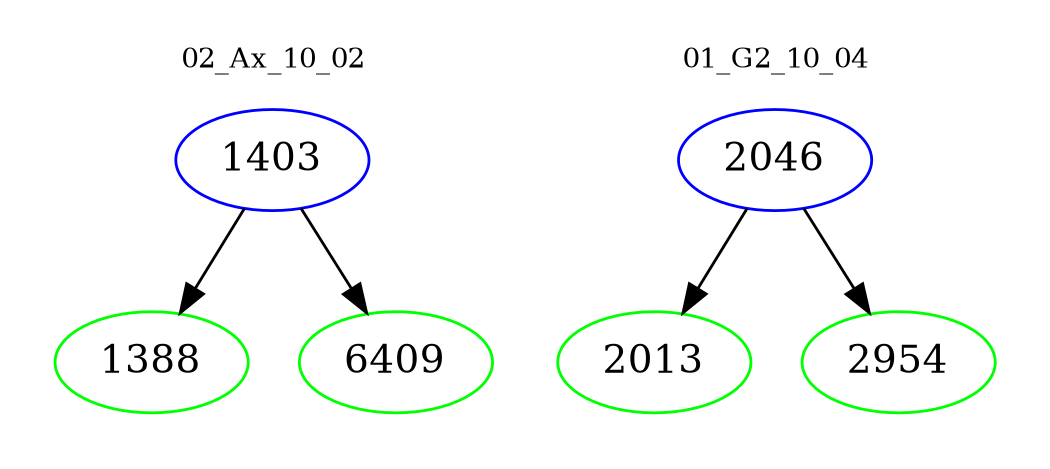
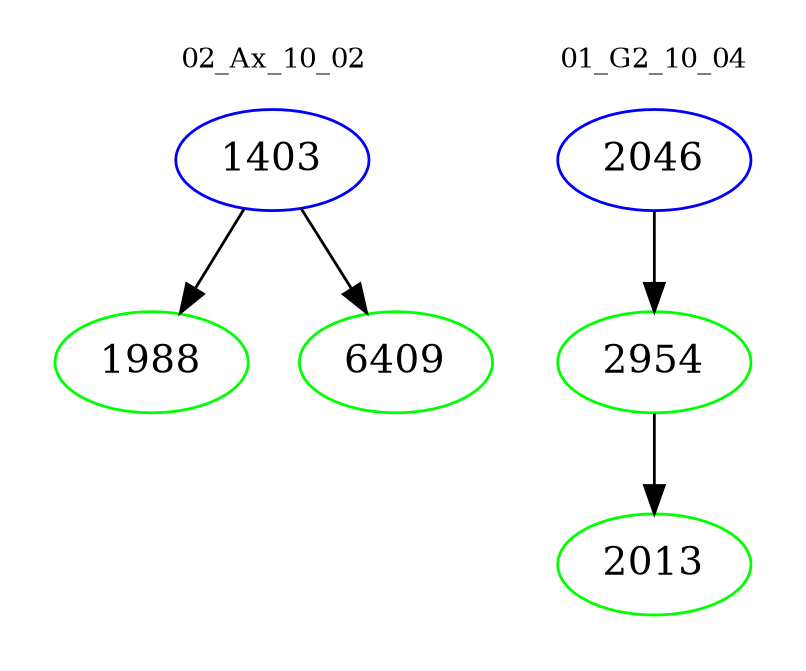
edge "2046" -> "2013": now "2954" -> "2013"
node "1388": label "1388" -> "1988"
